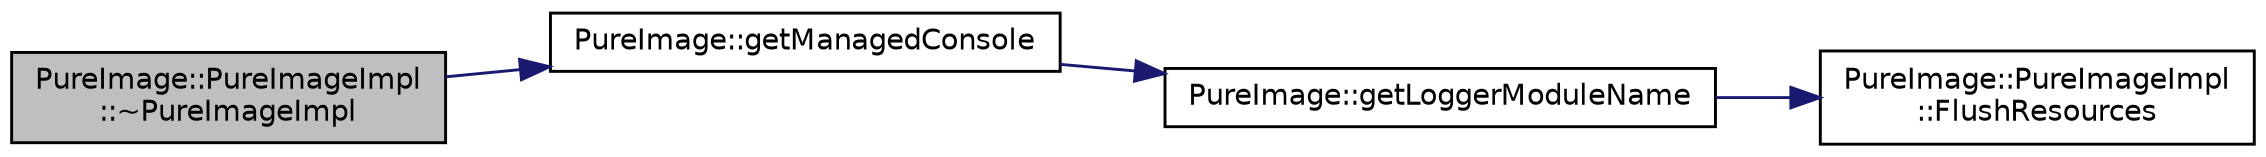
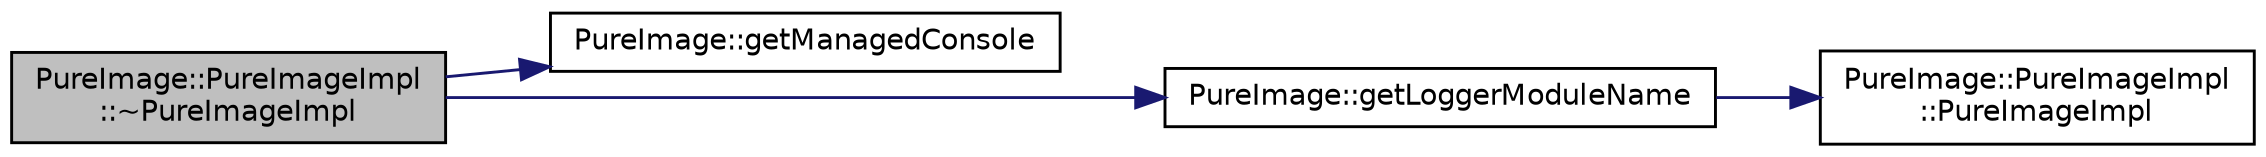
edge "PureImage::getManagedConsole" -> "PureImage::getLoggerModuleName": now "PureImage::PureImageImpl ::~PureImageImpl" -> "PureImage::getLoggerModuleName"
node "PureImage::PureImageImpl ::FlushResources": label "PureImage::PureImageImpl ::FlushResources" -> "PureImage::PureImageImpl ::PureImageImpl"
